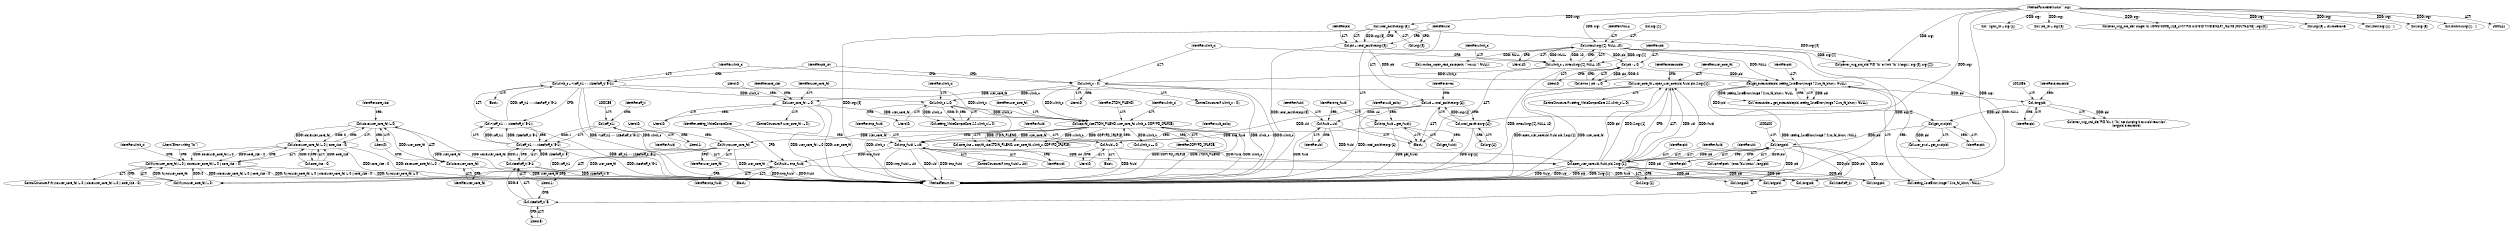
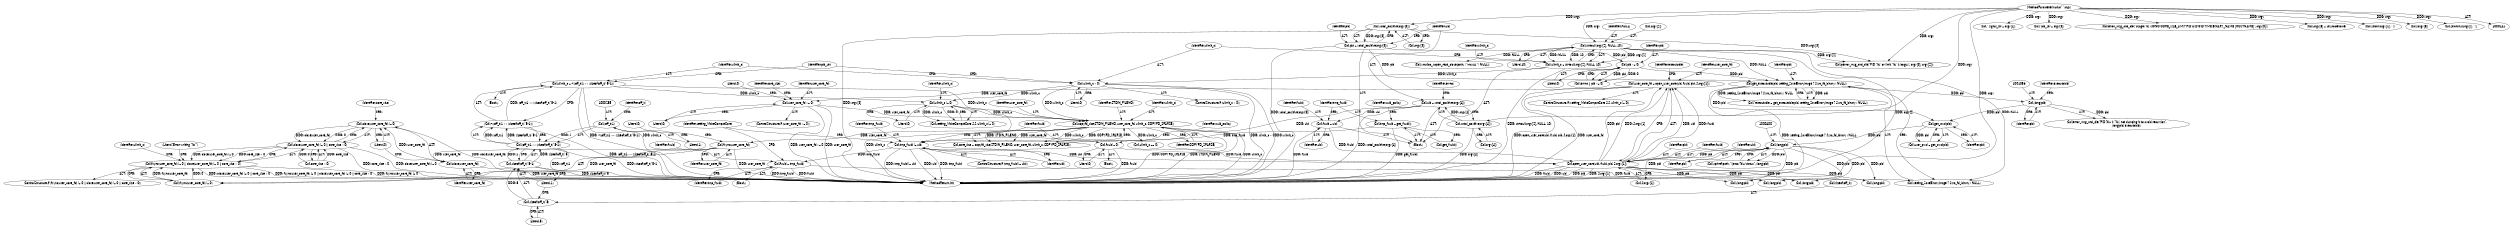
edge "(Call,user_pwd = get_cwd(pid))" -> "(Call,get_cwd(pid))": added, label "CFG:"
